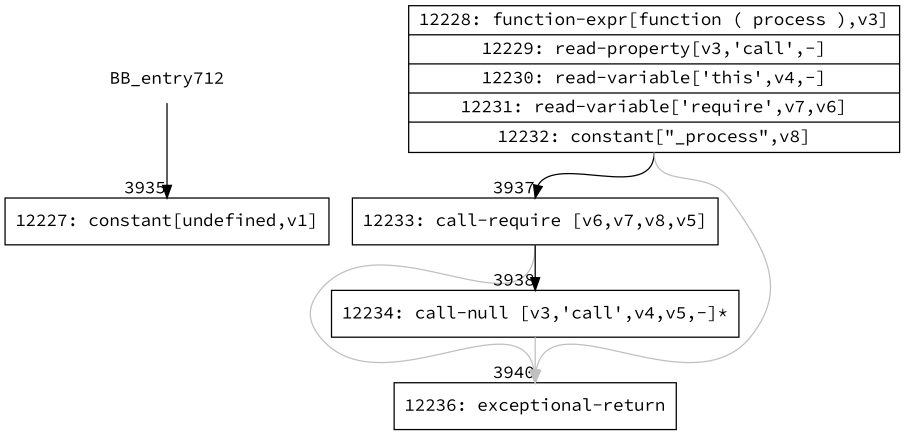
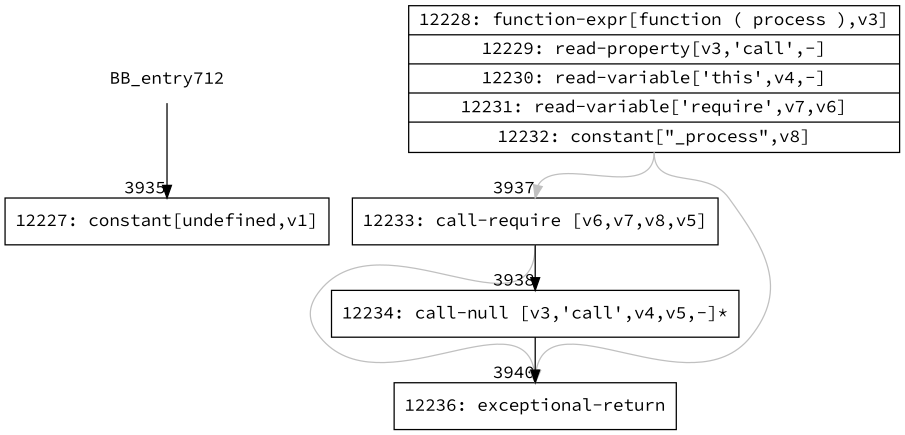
edge "12228: function-expr[function ( process ),v3]" -> "12233: call-require [v6,v7,v8,v5]": color black -> gray
edge "12234: call-null [v3,'call',v4,v5,-]*" -> "12236: exceptional-return": color gray -> black
